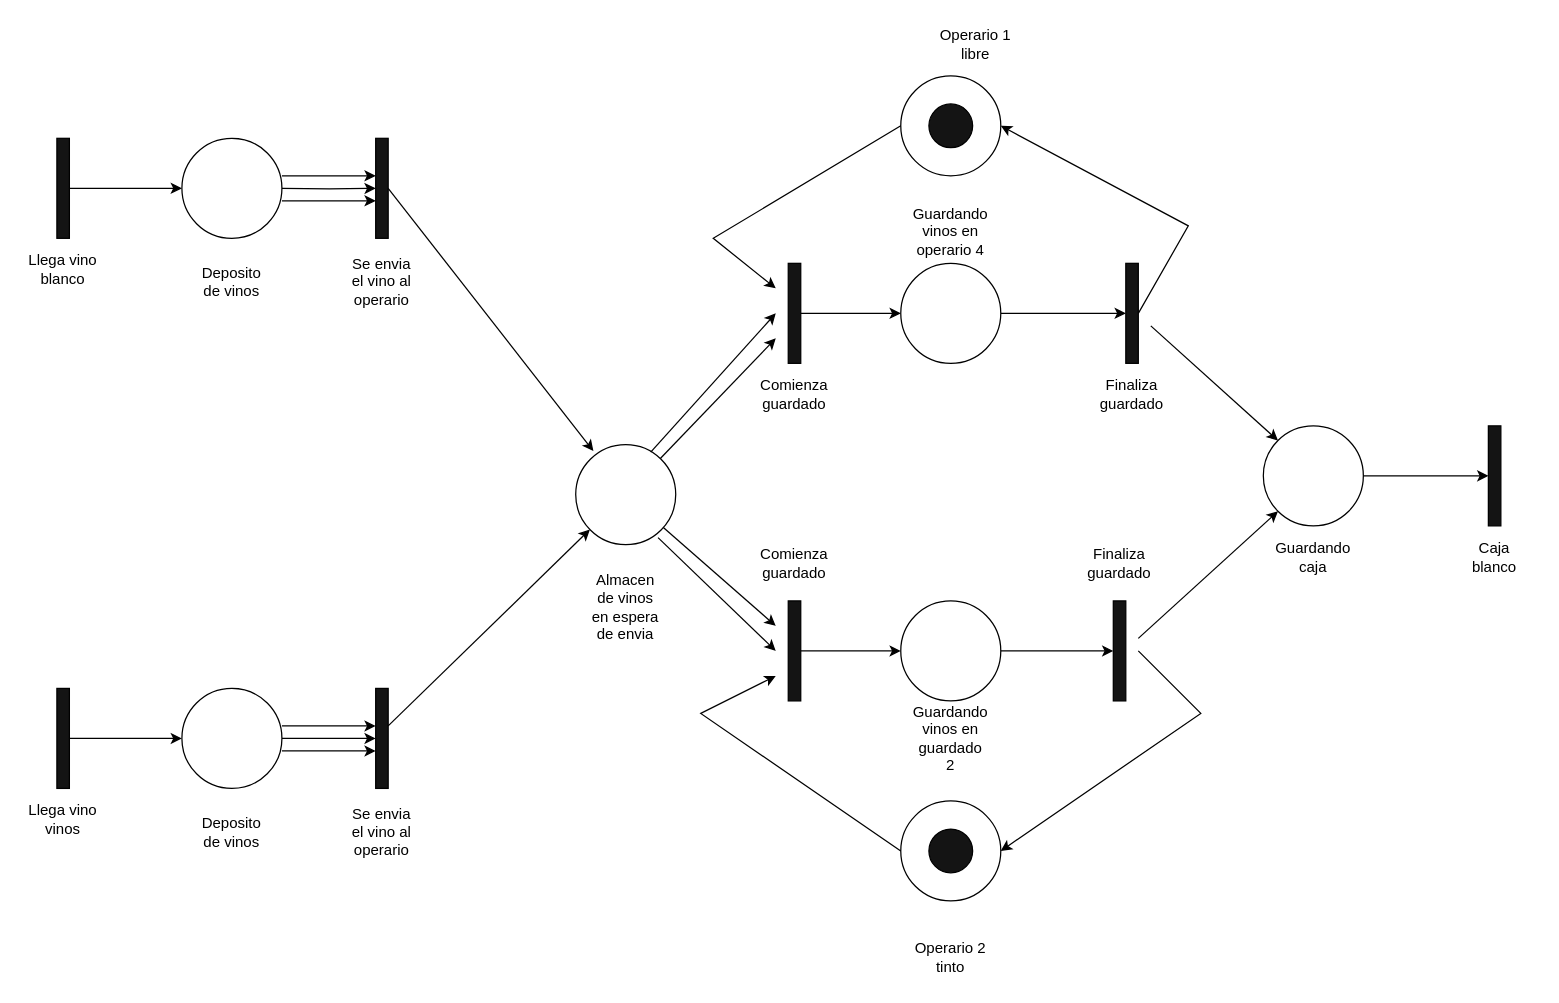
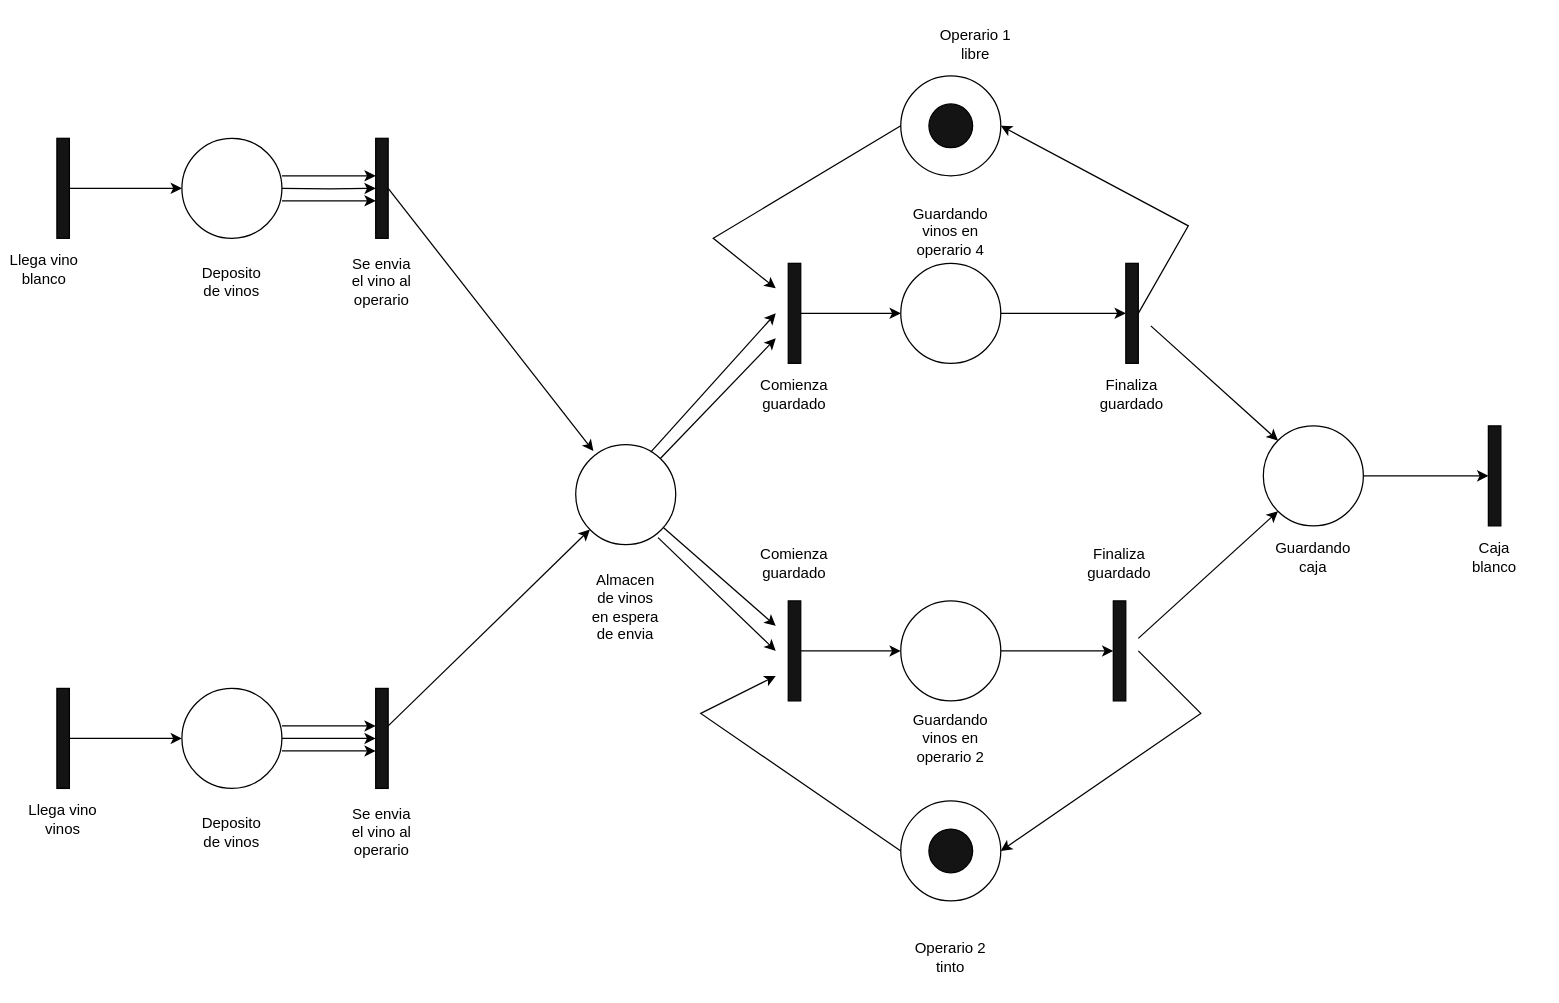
node "Llega vino blanco": moved (63, 269) -> (44, 269)
node "Guardando vinos en guardado 2": label "Guardando vinos en guardado 2" -> "Guardando vinos en operario 2"
